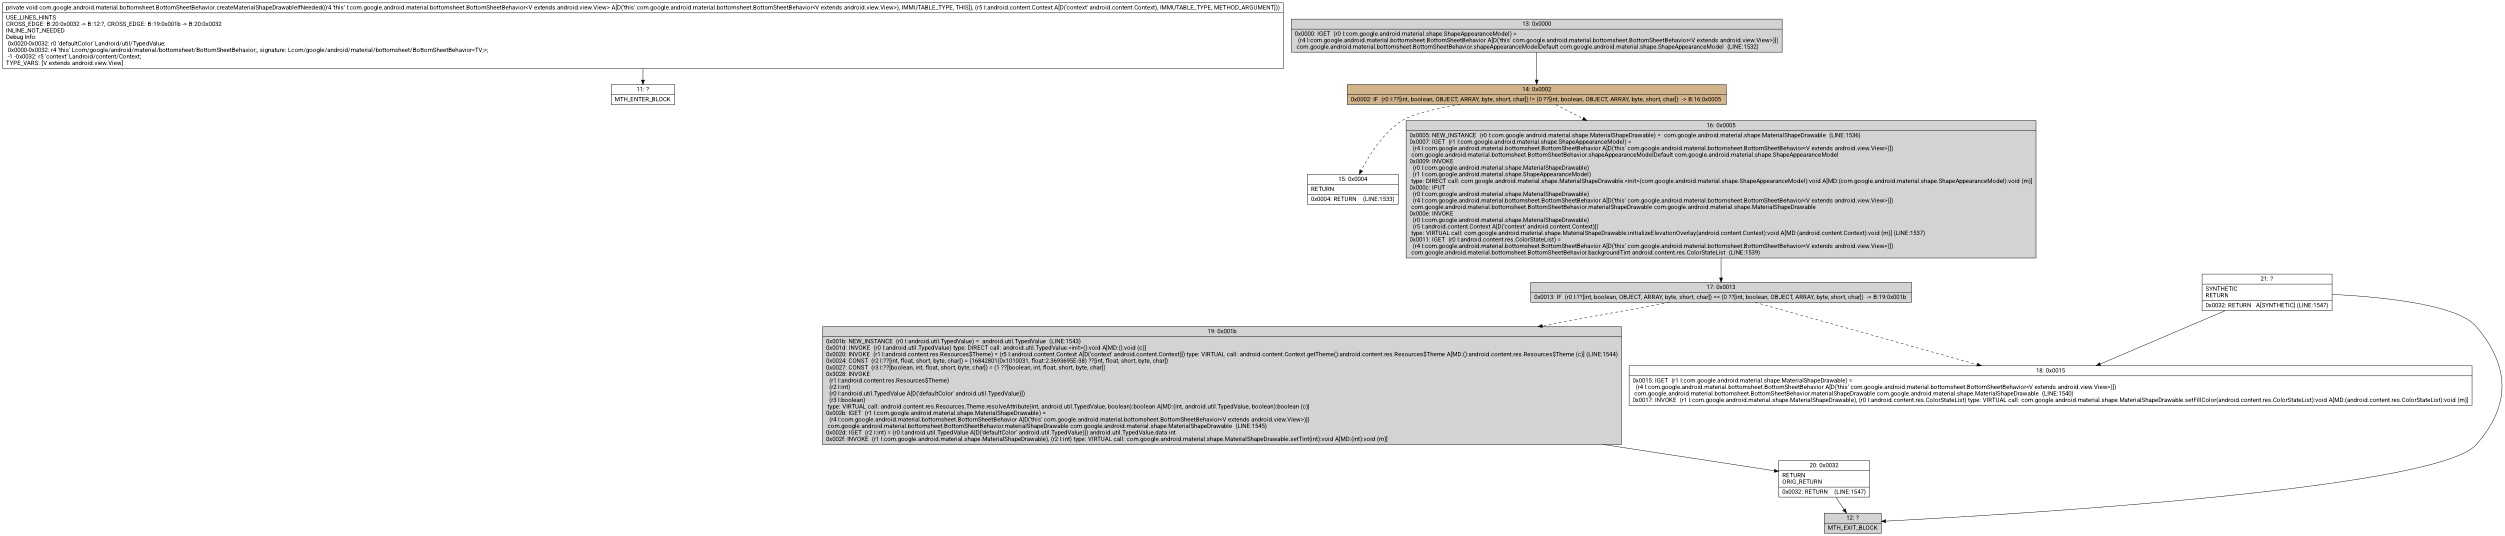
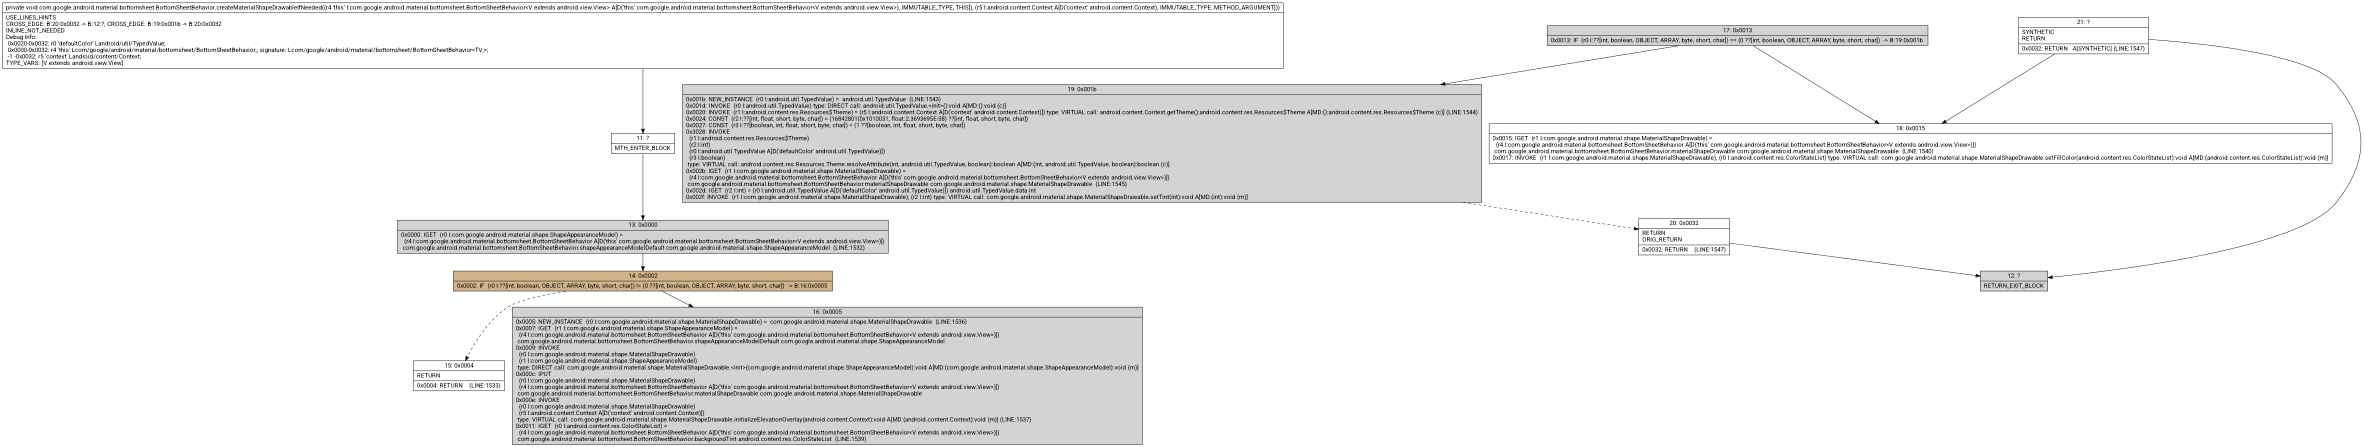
edge "14: 0x0002" -> "16: 0x0005": style dashed -> solid
edge "11: ?" -> "13: 0x0000": added
edge "16: 0x0005" -> "17: 0x0013": removed
edge "17: 0x0013" -> "19: 0x001b": style dashed -> solid
edge "17: 0x0013" -> "18: 0x0015": style dashed -> solid
edge "19: 0x001b" -> "20: 0x0032": style solid -> dashed
node "12: ?": text "MTH_EXIT_BLOCK" -> "RETURN_EXIT_BLOCK"
